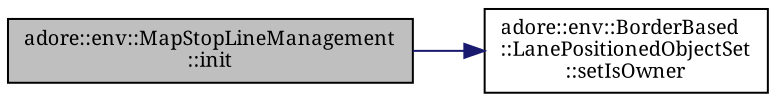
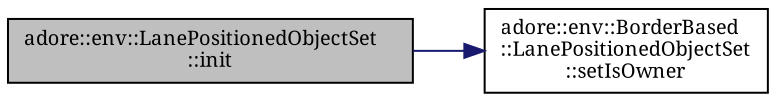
node "adore::env::MapStopLineManagement ::init": label "adore::env::MapStopLineManagement ::init" -> "adore::env::LanePositionedObjectSet ::init"
